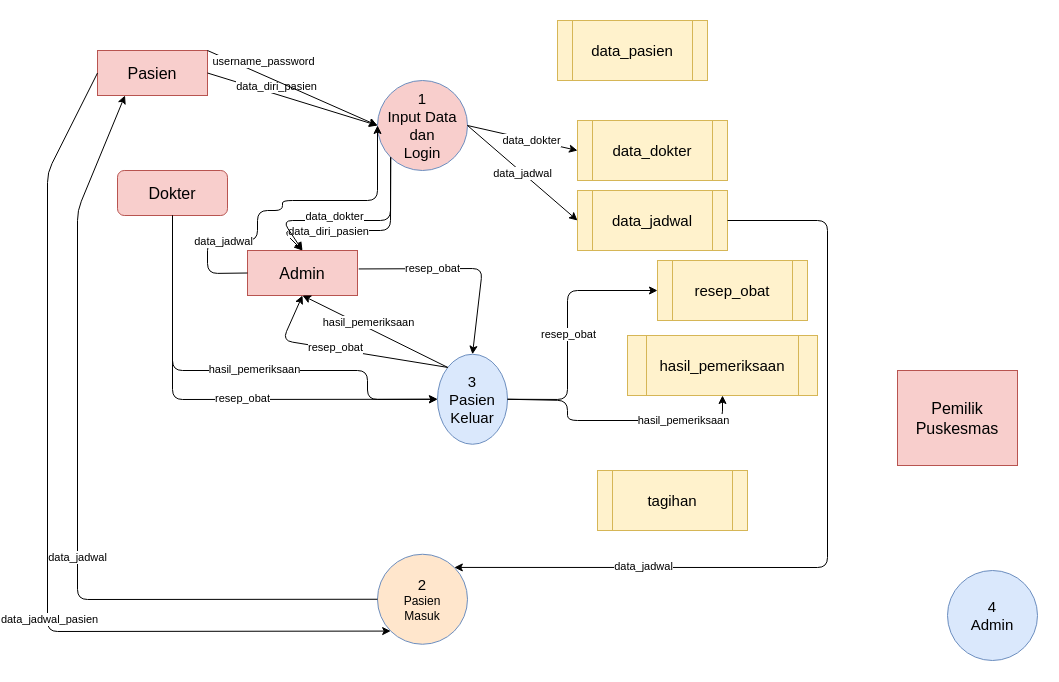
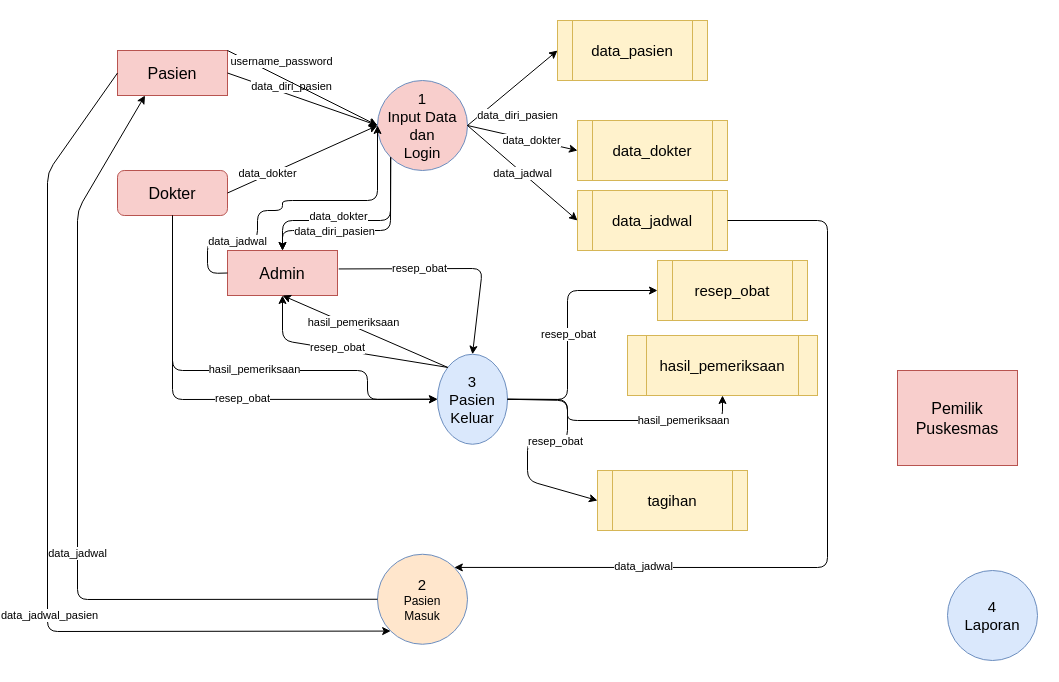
node "Pasien": moved (153, 73) -> (173, 73)
edge "1 Input Data dan Login" -> "data_pasien": added, label "data_diri_pasien"
edge "Dokter" -> "1 Input Data dan Login": added, label "data_dokter"
node "Admin": moved (303, 273) -> (283, 273)
edge "3 Pasien Keluar" -> "tagihan": added, label "resep_obat"
node "4 Admin": label "4 Admin" -> "4 Laporan"
